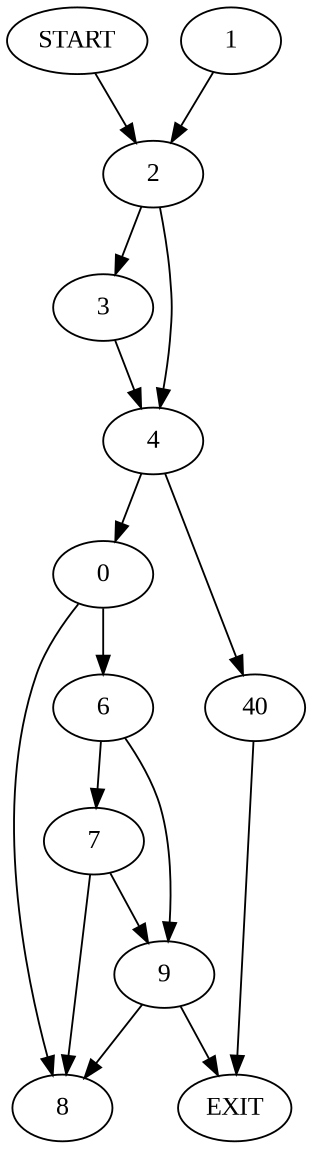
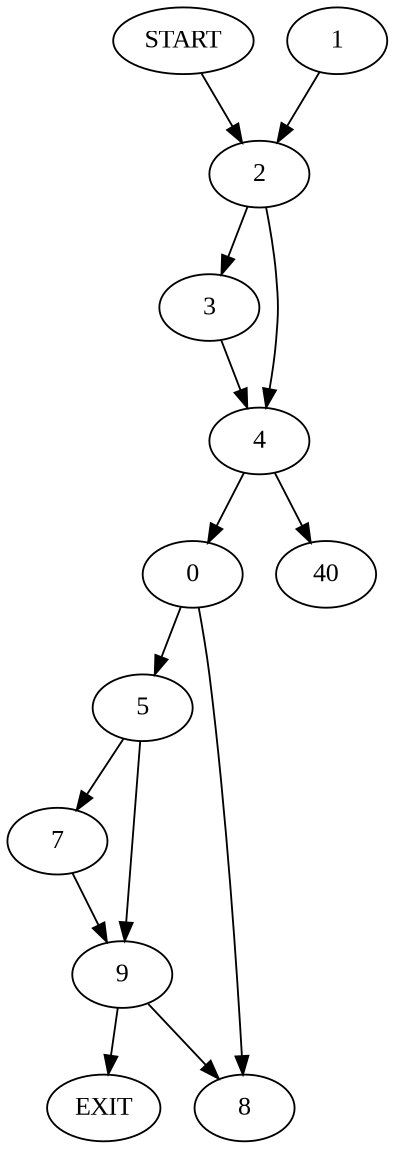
node "6": label "6" -> "5"
edge "40" -> "EXIT": removed
edge "7" -> "8": removed
